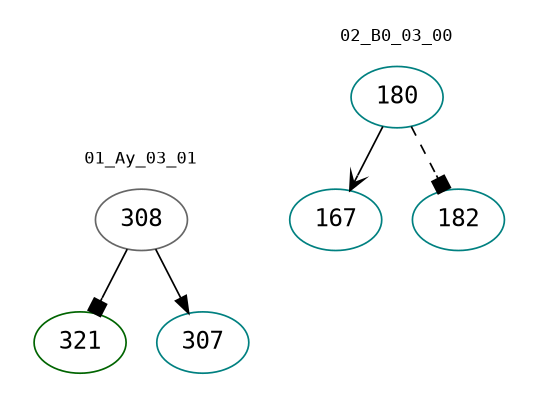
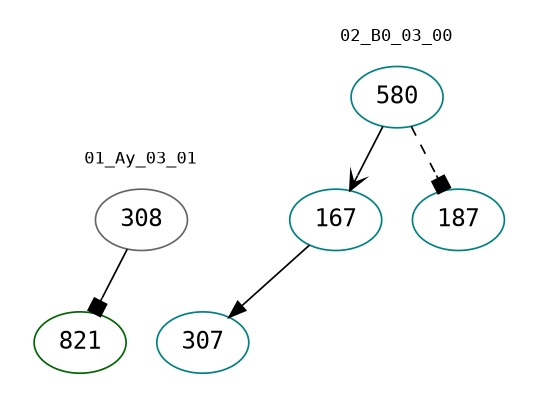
node "180": label "180" -> "580"
node "182": label "182" -> "187"
edge "308" -> "307": now "167" -> "307"
node "321": label "321" -> "821"
